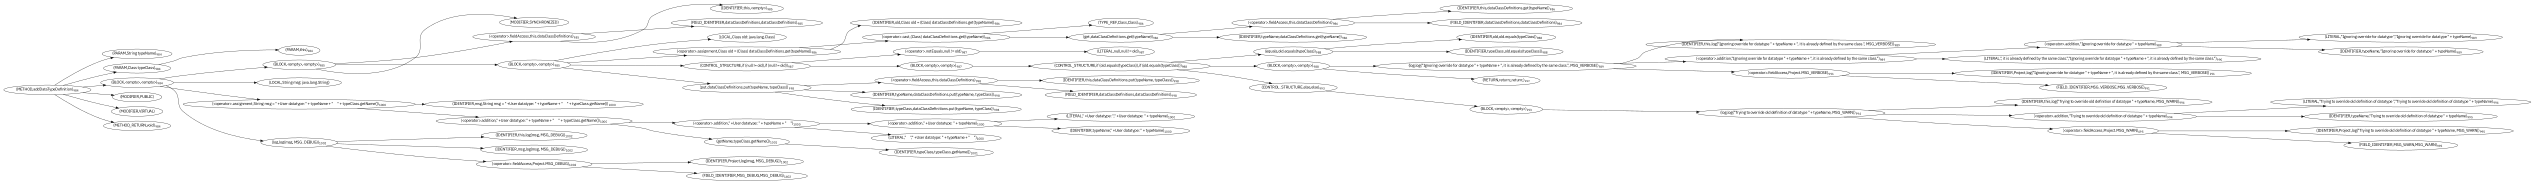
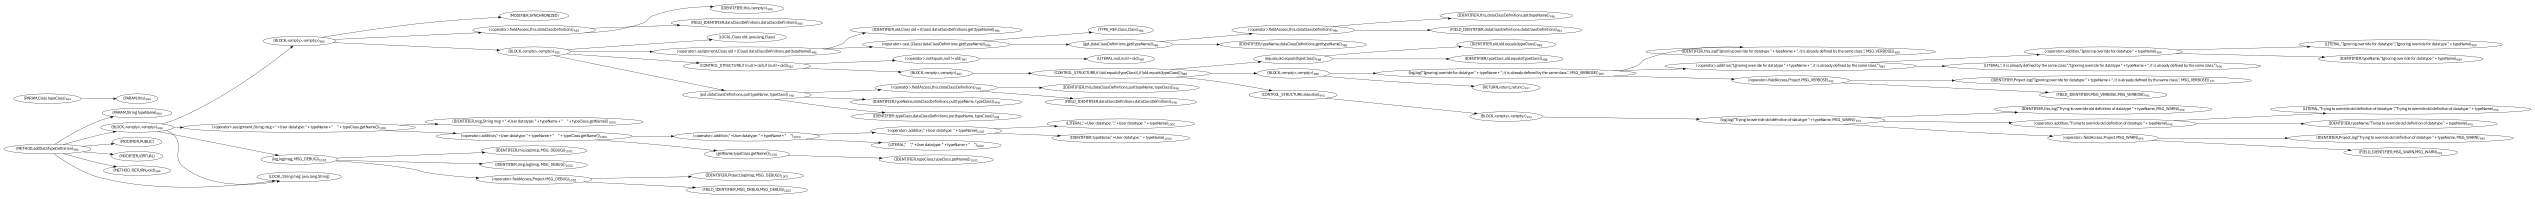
edge "(METHOD,addDataTypeDefinition)" -> "(PARAM,Class typeClass)": now "(METHOD,addDataTypeDefinition)" -> "(LOCAL,String msg: java.lang.String)"
